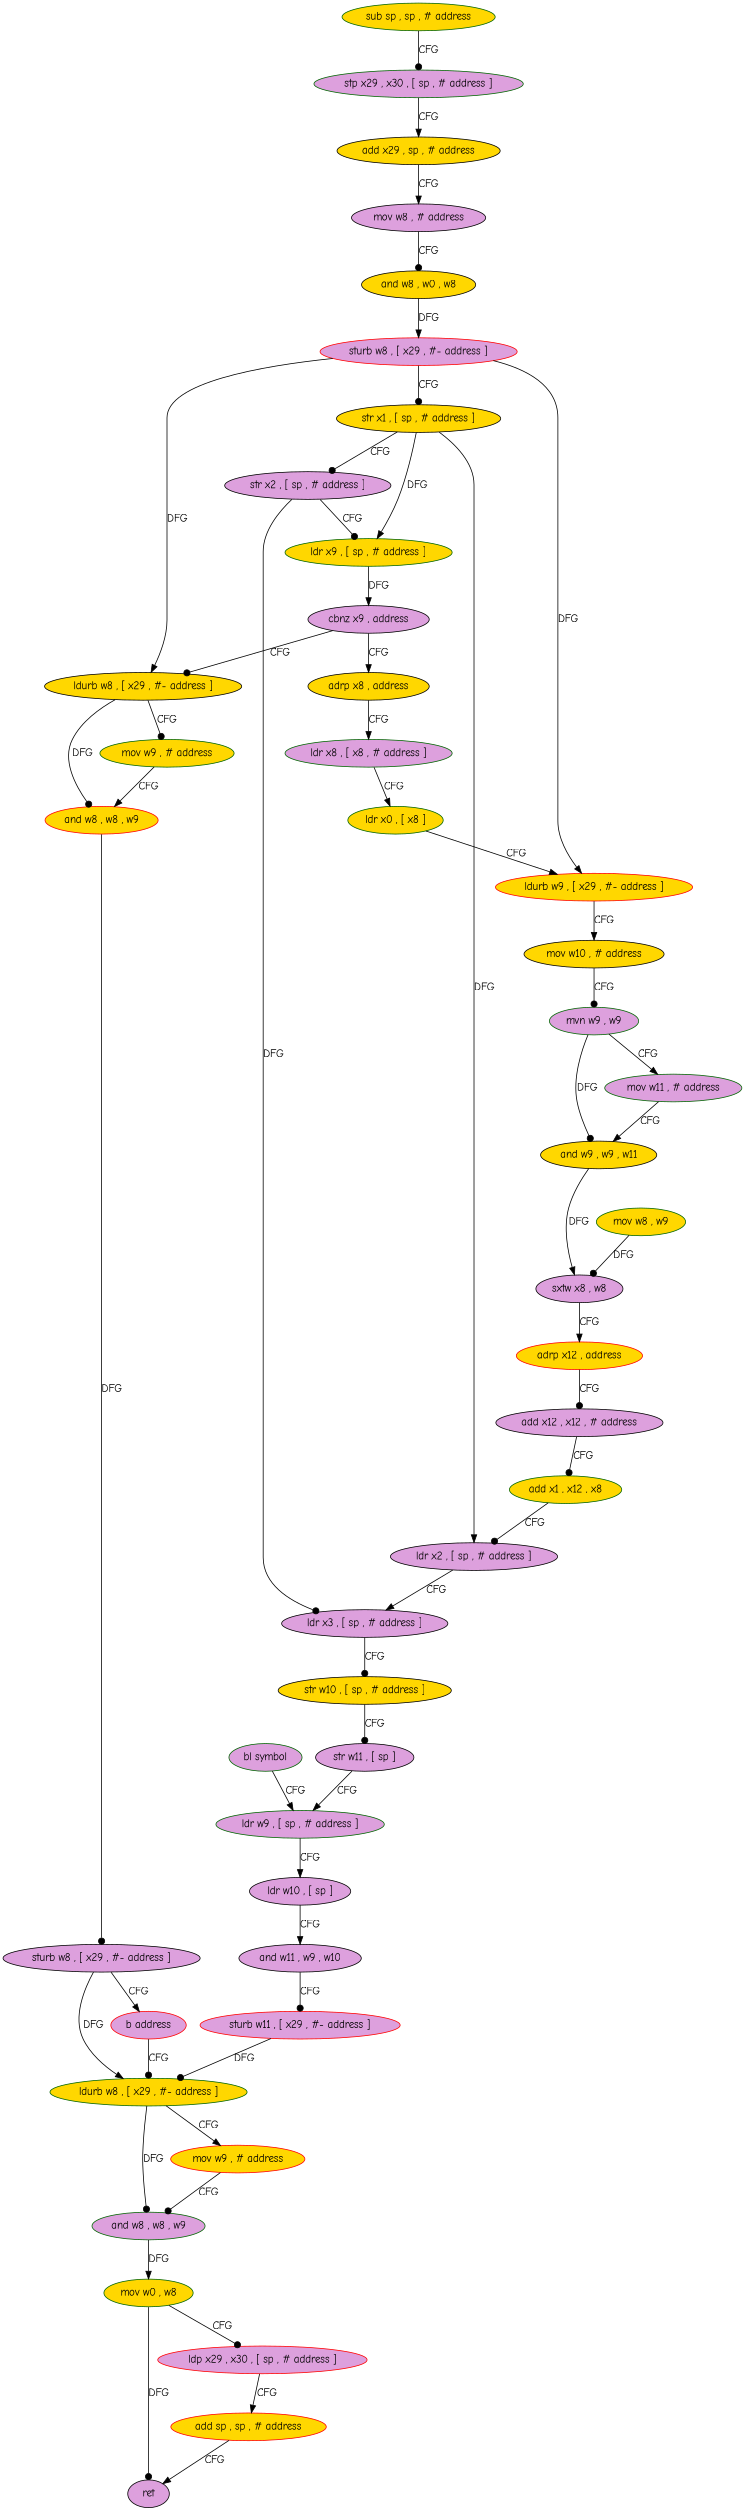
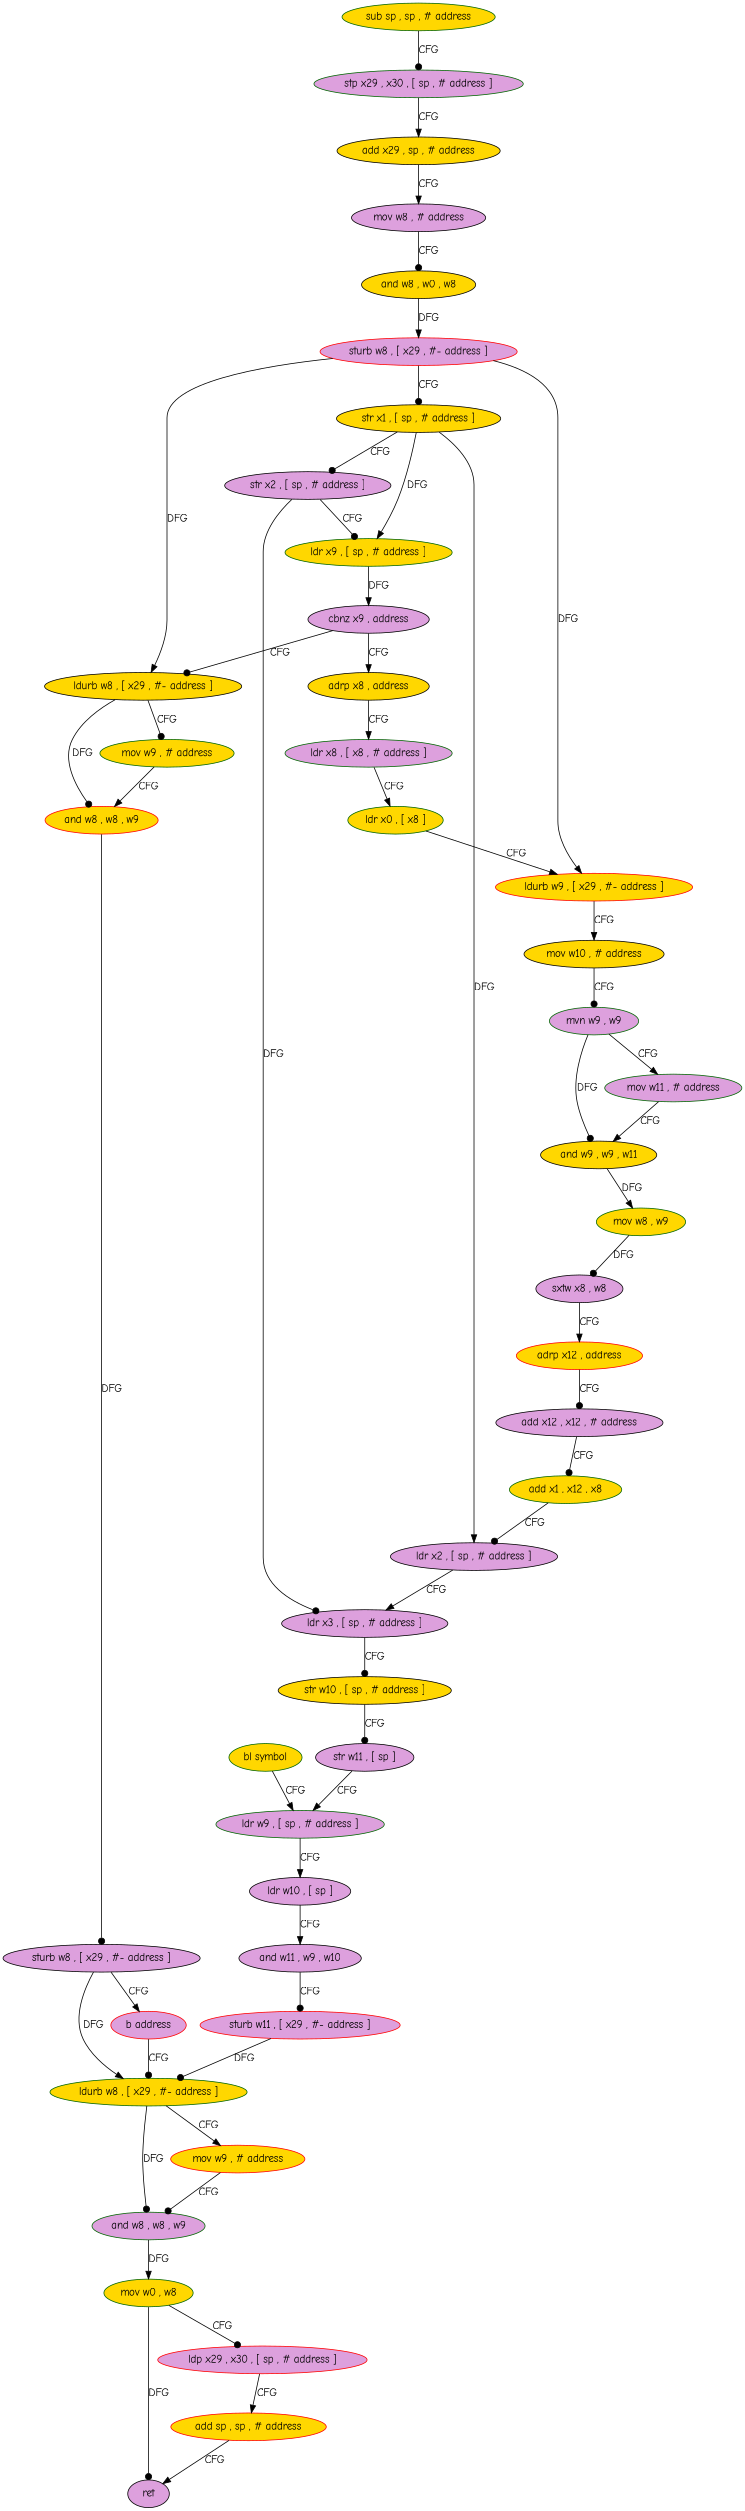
edge "and w9 , w9 , w11" -> "sxtw x8 , w8": now "and w9 , w9 , w11" -> "mov w8 , w9"
node "bl symbol": fillcolor plum -> gold
